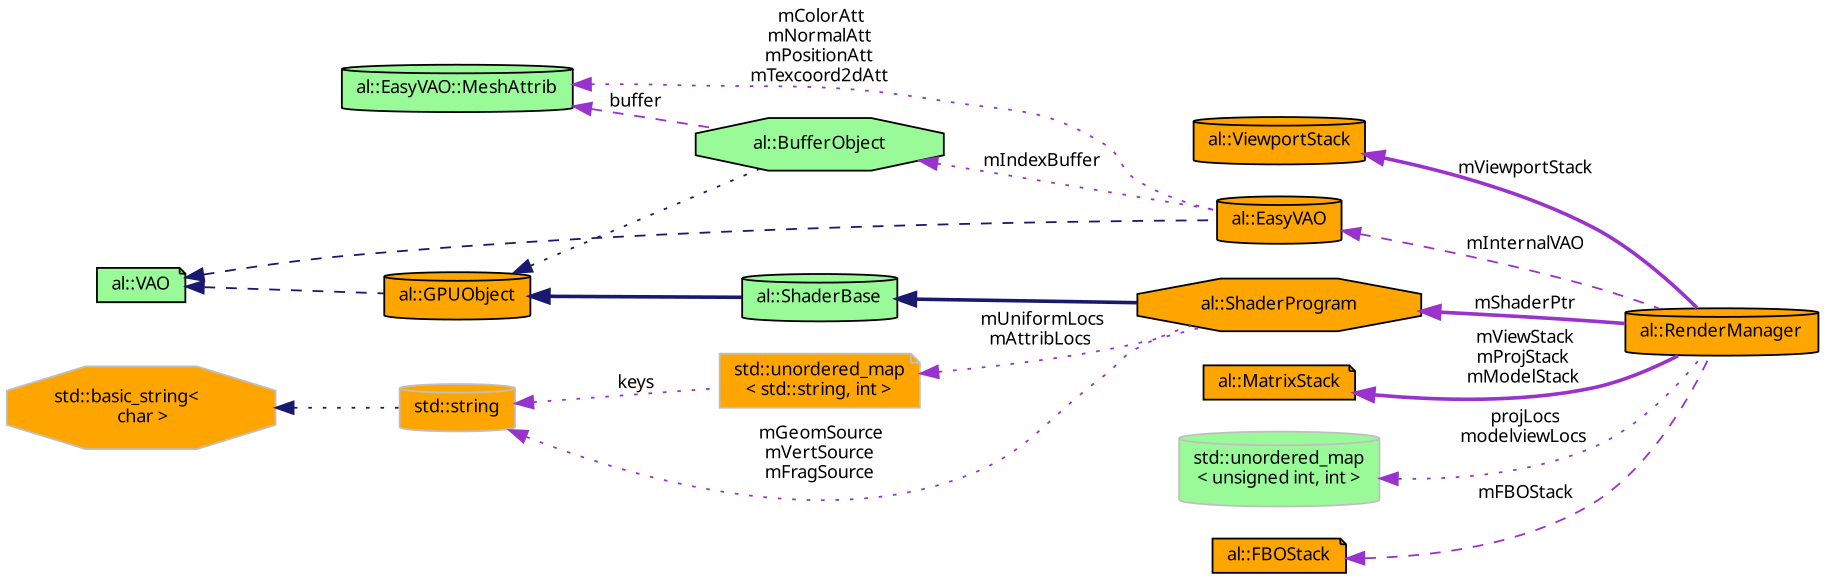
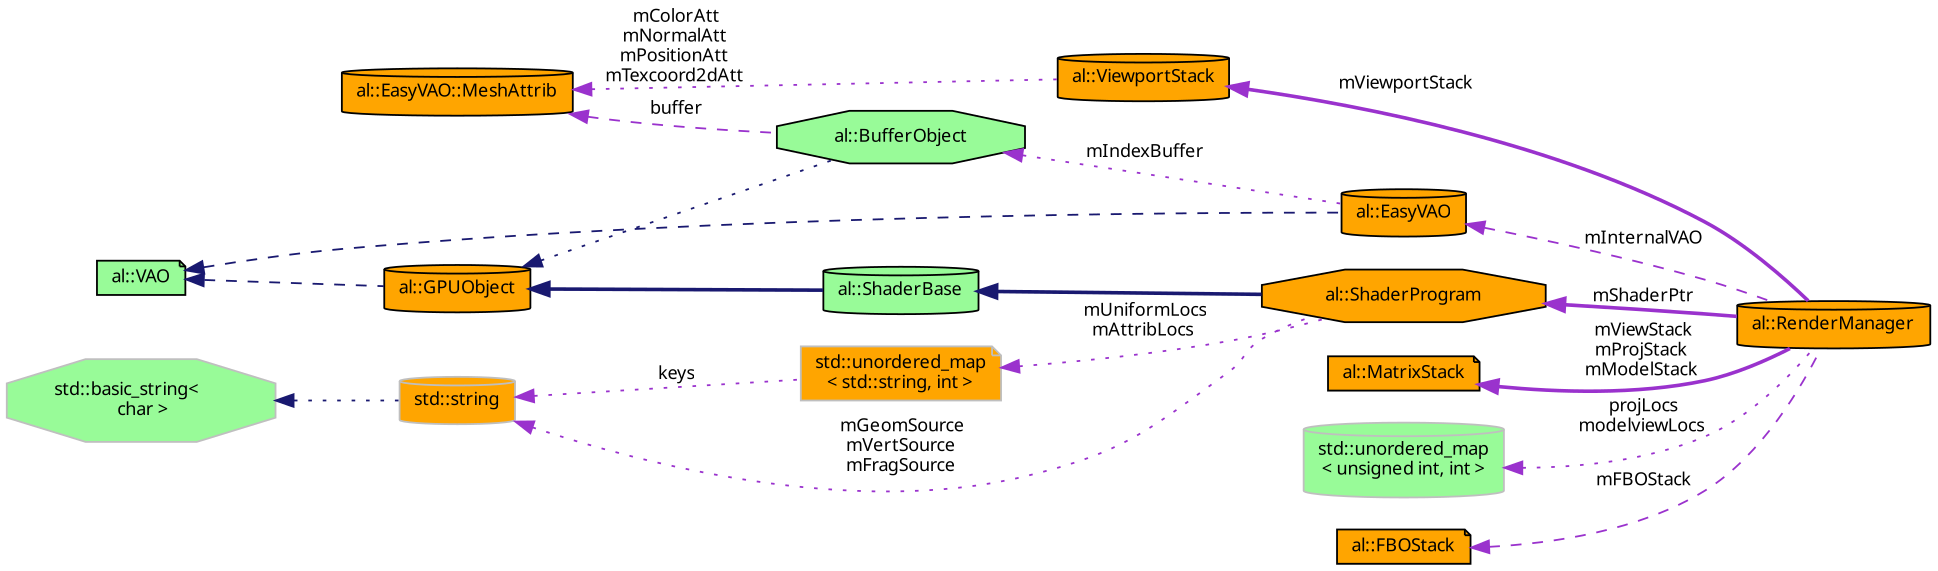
node "al::EasyVAO::MeshAttrib": fillcolor palegreen -> orange
edge "al::EasyVAO" -> "al::EasyVAO::MeshAttrib": now "al::ViewportStack" -> "al::EasyVAO::MeshAttrib"
node "std::basic_string< char >": fillcolor orange -> palegreen
